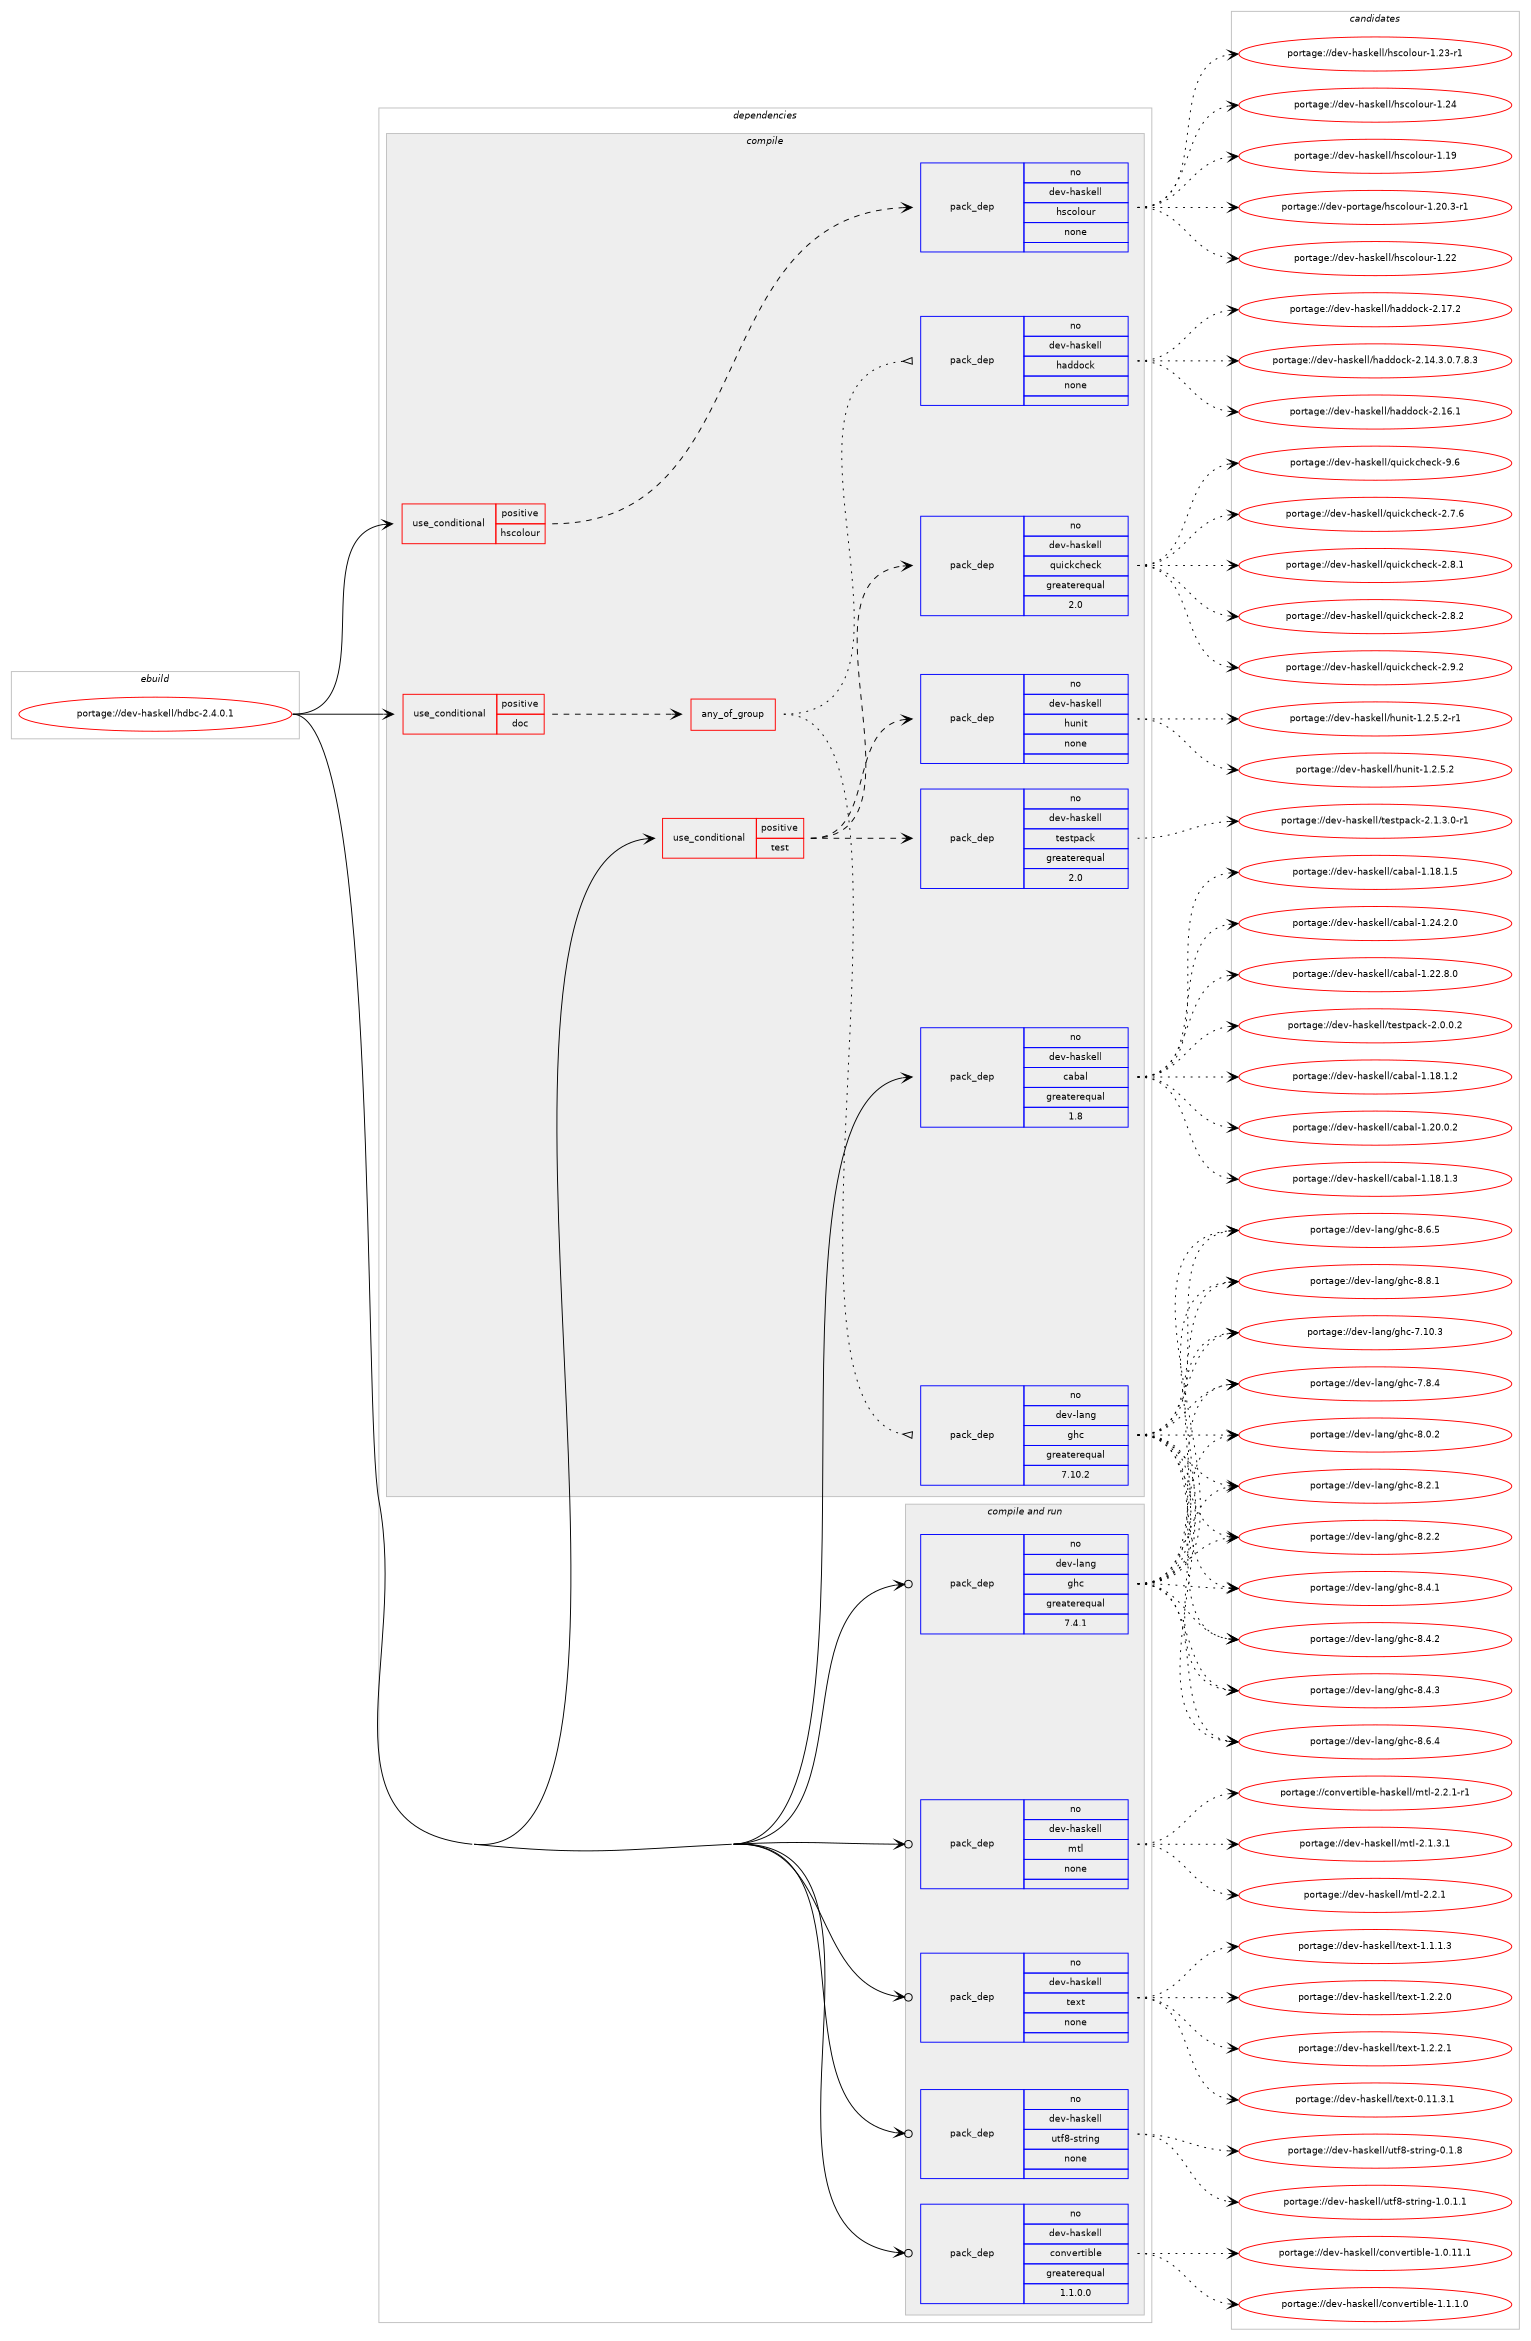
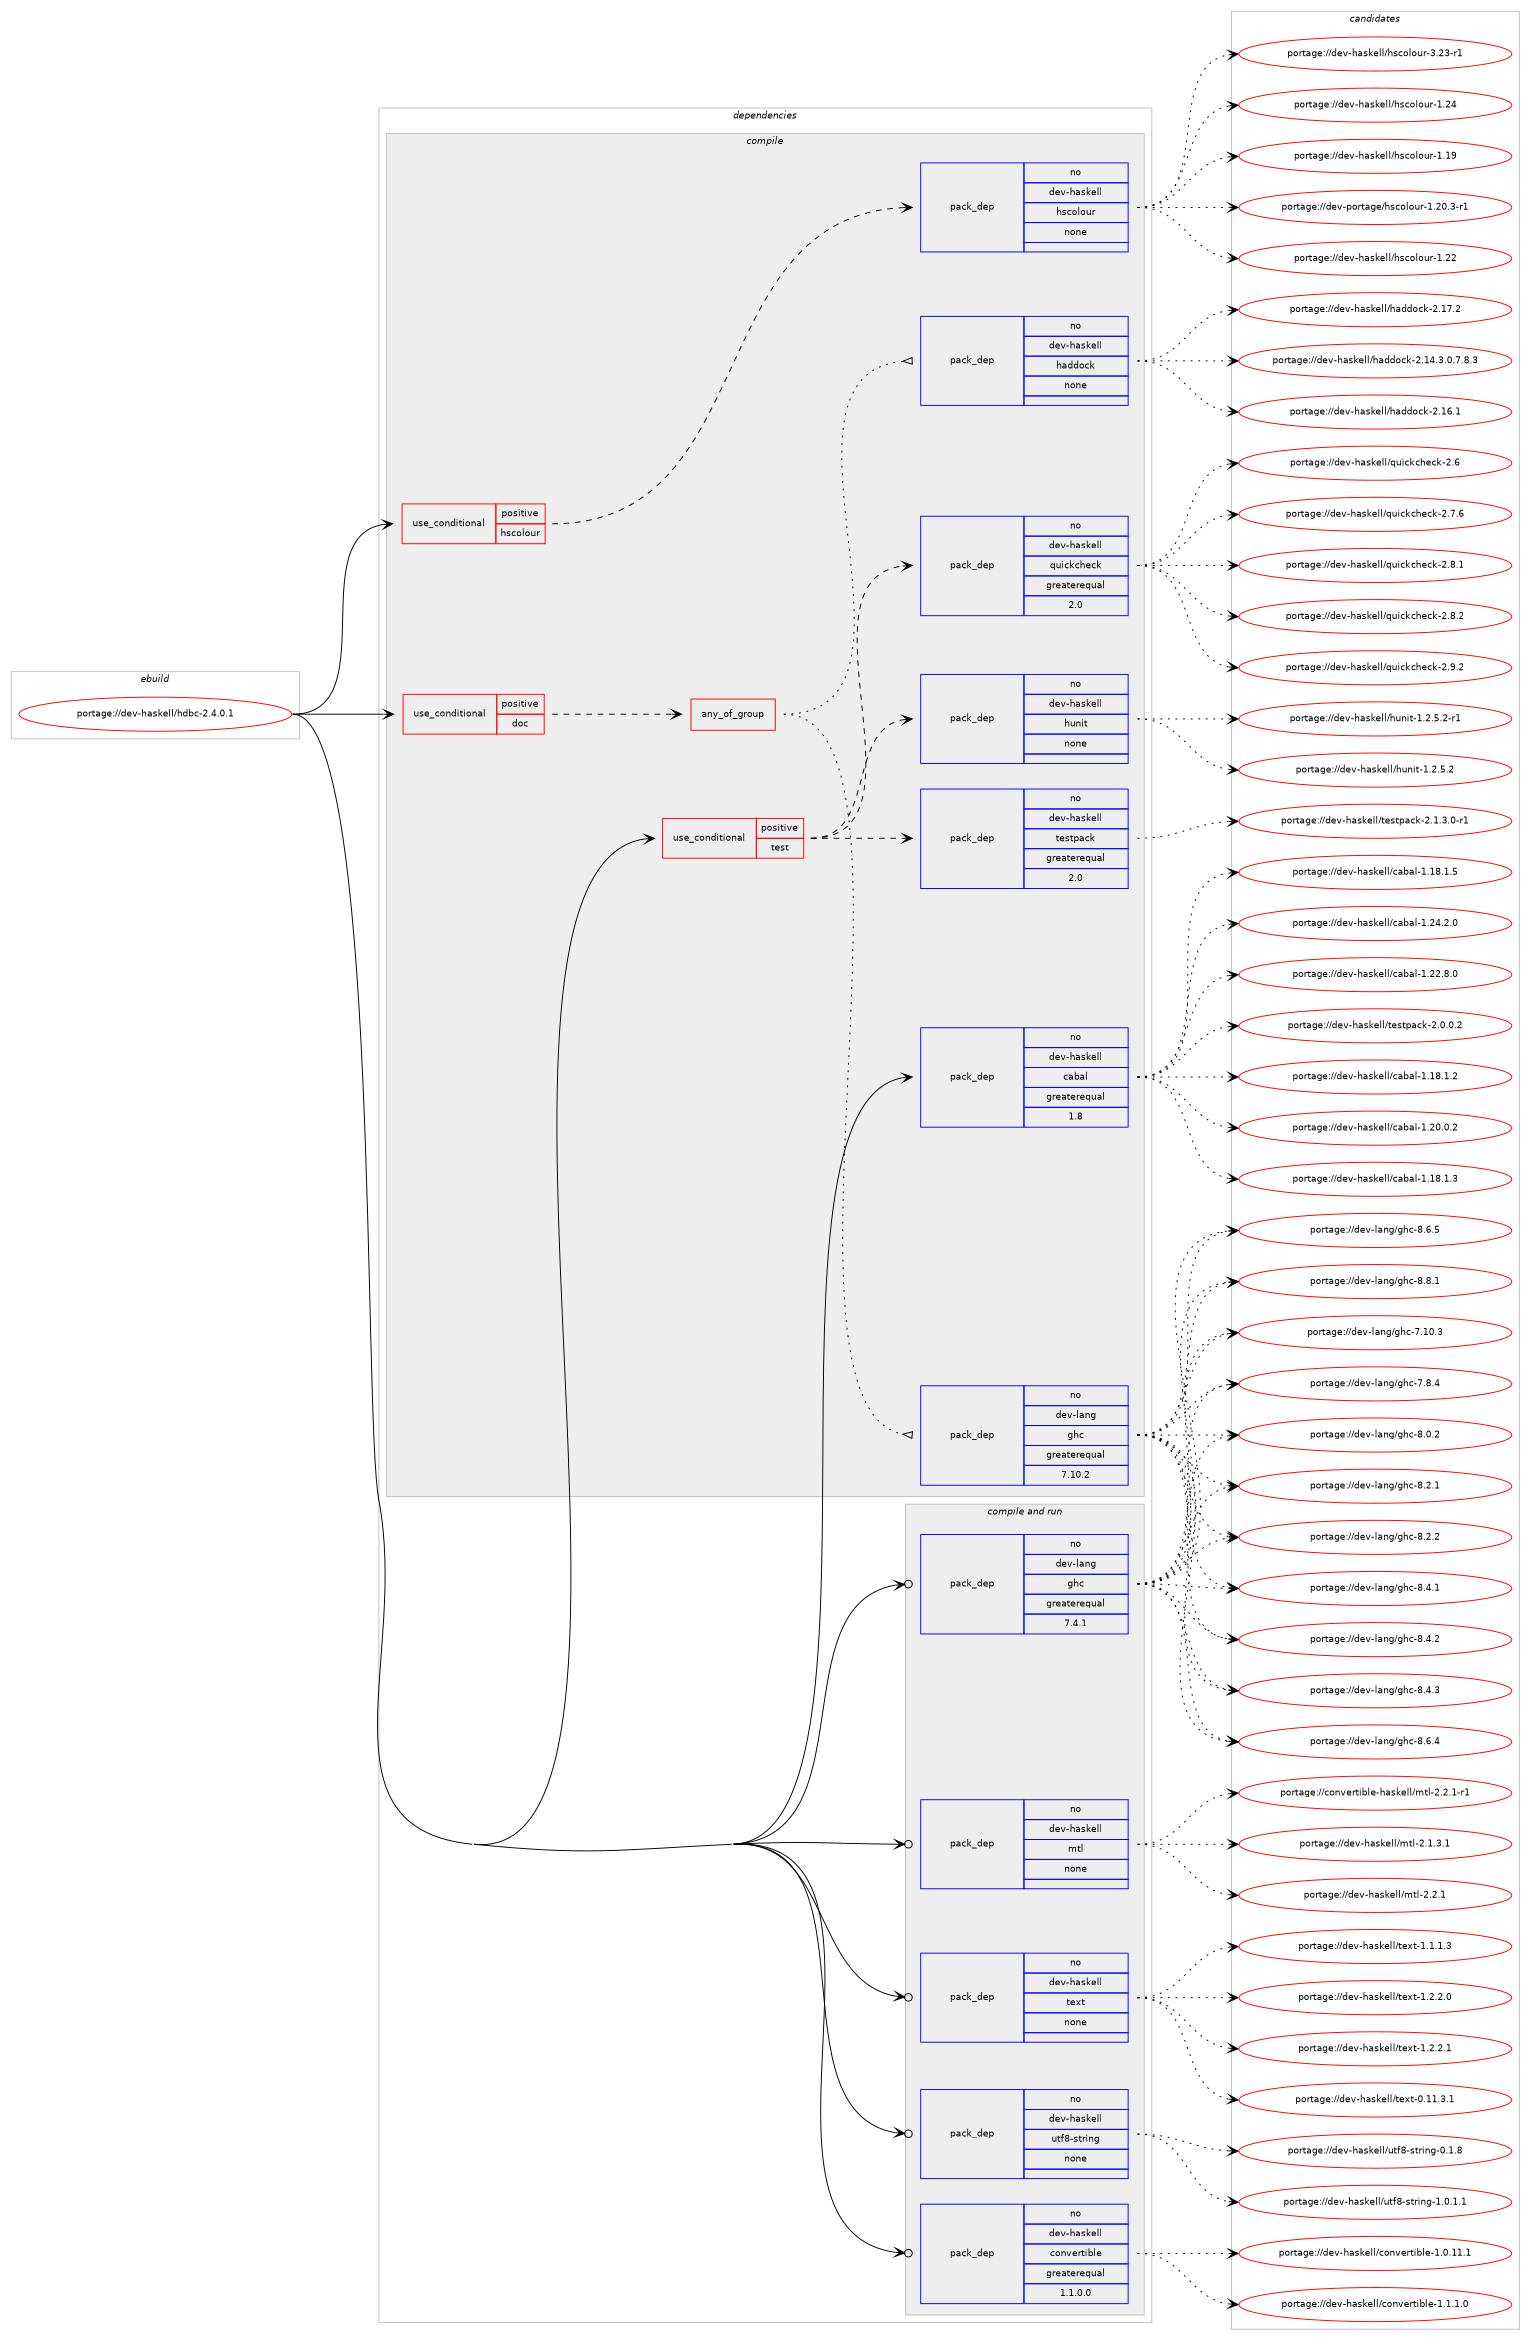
node "portage://dev-haskell/hscolour-1.23-r1": label "portage://dev-haskell/hscolour-1.23-r1" -> "portage://dev-haskell/hscolour-3.23-r1"
node "portage://dev-haskell/quickcheck-9.6": label "portage://dev-haskell/quickcheck-9.6" -> "portage://dev-haskell/quickcheck-2.6"
